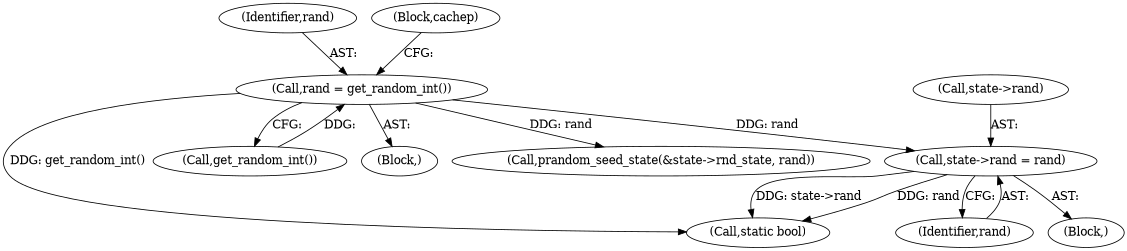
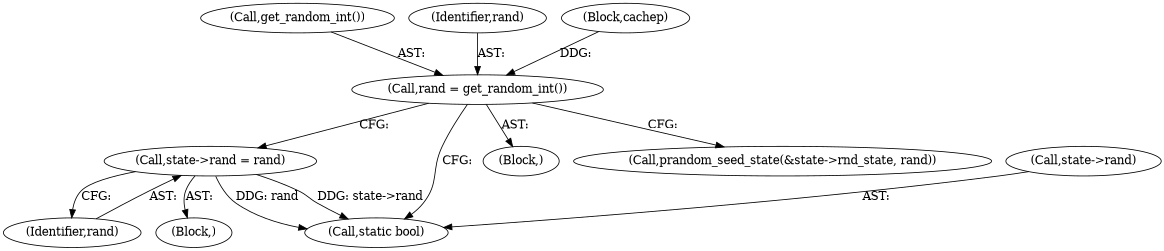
edge "(Block,cachep)" -> "(Call,rand = get_random_int())": label "CFG: " -> "DDG: "
edge "(Call,rand = get_random_int())" -> "(Call,get_random_int())": removed, label "CFG:"
edge "(Call,state->rand)" -> "(Call,state->rand = rand)": now "(Call,state->rand)" -> "(Call,static bool)"
edge "(Call,get_random_int())" -> "(Call,rand = get_random_int())": label "DDG: " -> "AST: "
edge "(Call,rand = get_random_int())" -> "(Call,prandom_seed_state(&state->rnd_state, rand))": label "DDG: rand" -> "CFG: "
edge "(Call,rand = get_random_int())" -> "(Call,state->rand = rand)": label "DDG: rand" -> "CFG: "
edge "(Call,rand = get_random_int())" -> "(Call,static bool)": label "DDG: get_random_int()" -> "CFG: "
